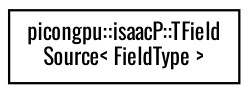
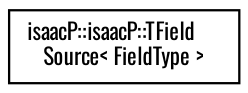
node "picongpu::isaacP::TField Source< FieldType >": label "picongpu::isaacP::TField Source< FieldType >" -> "isaacP::isaacP::TField Source< FieldType >"
